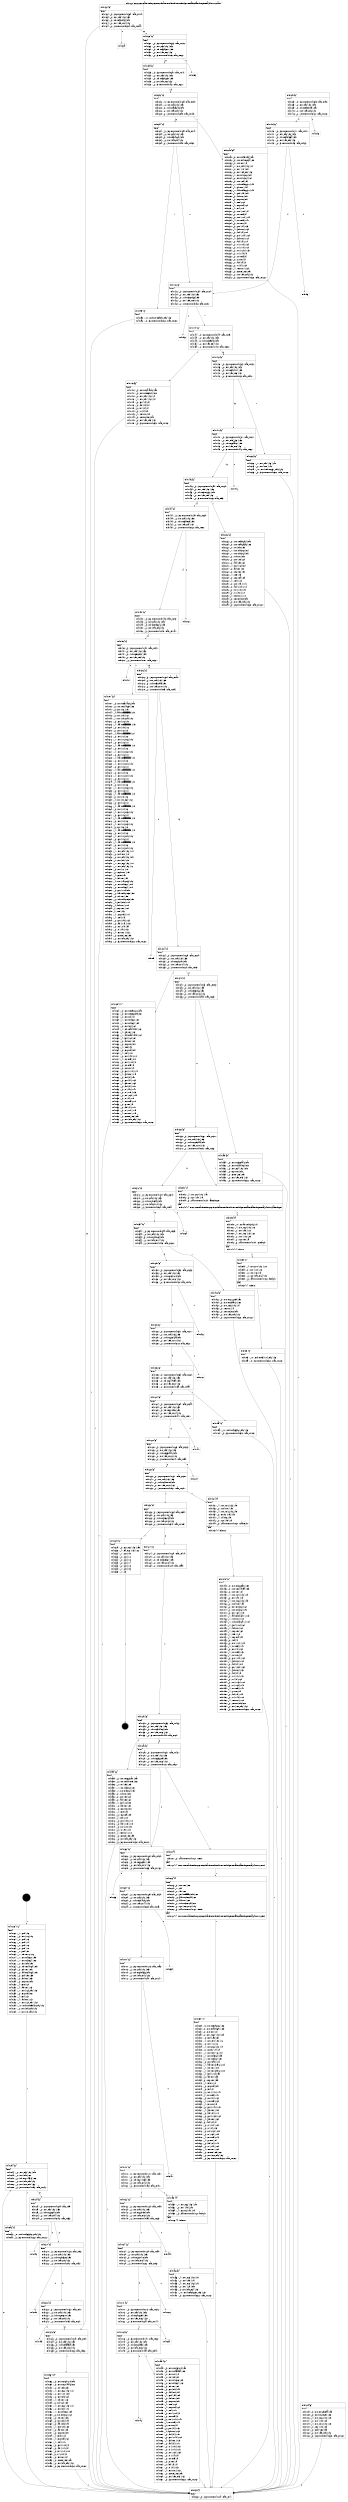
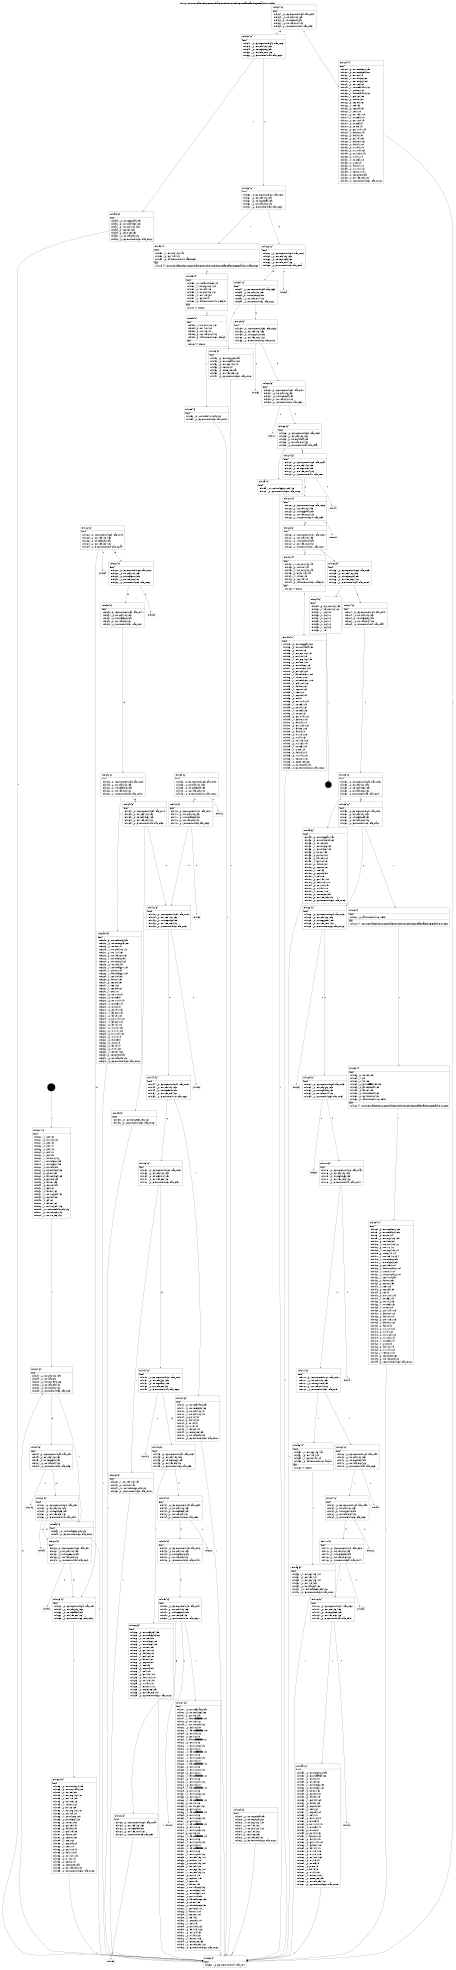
edge "0x401508 [28]" -> "0x401524 [28]": removed, label "13"
